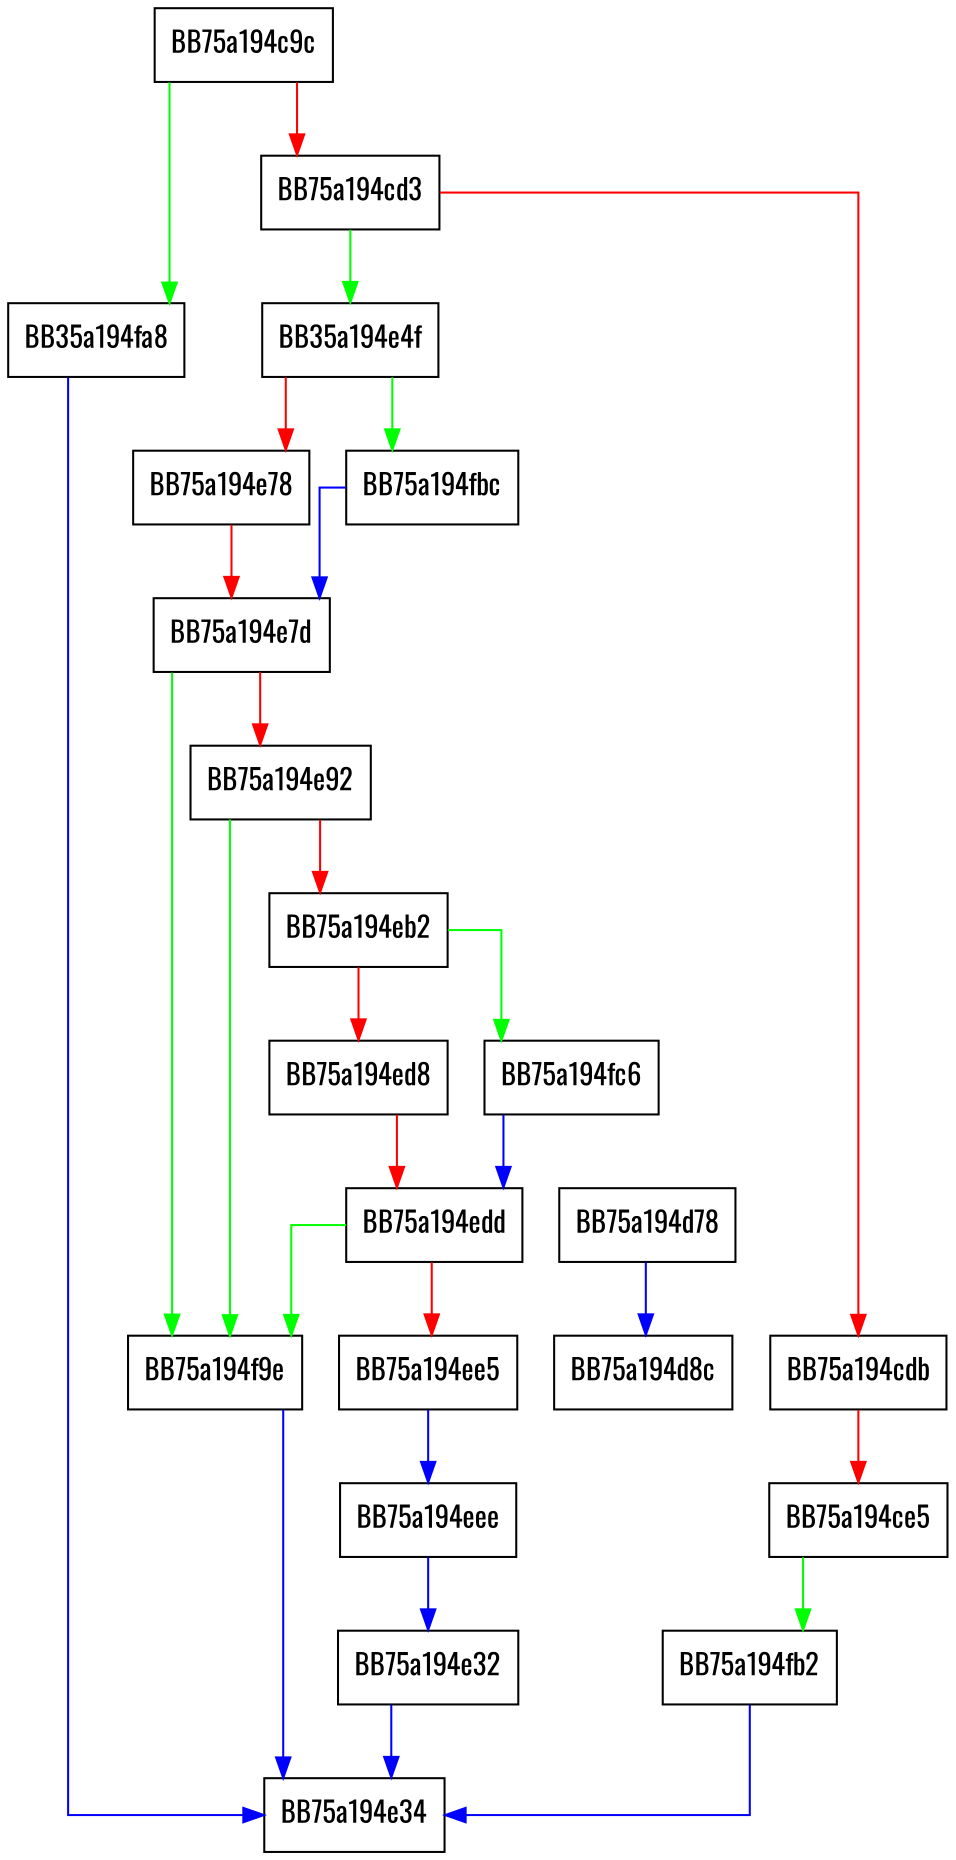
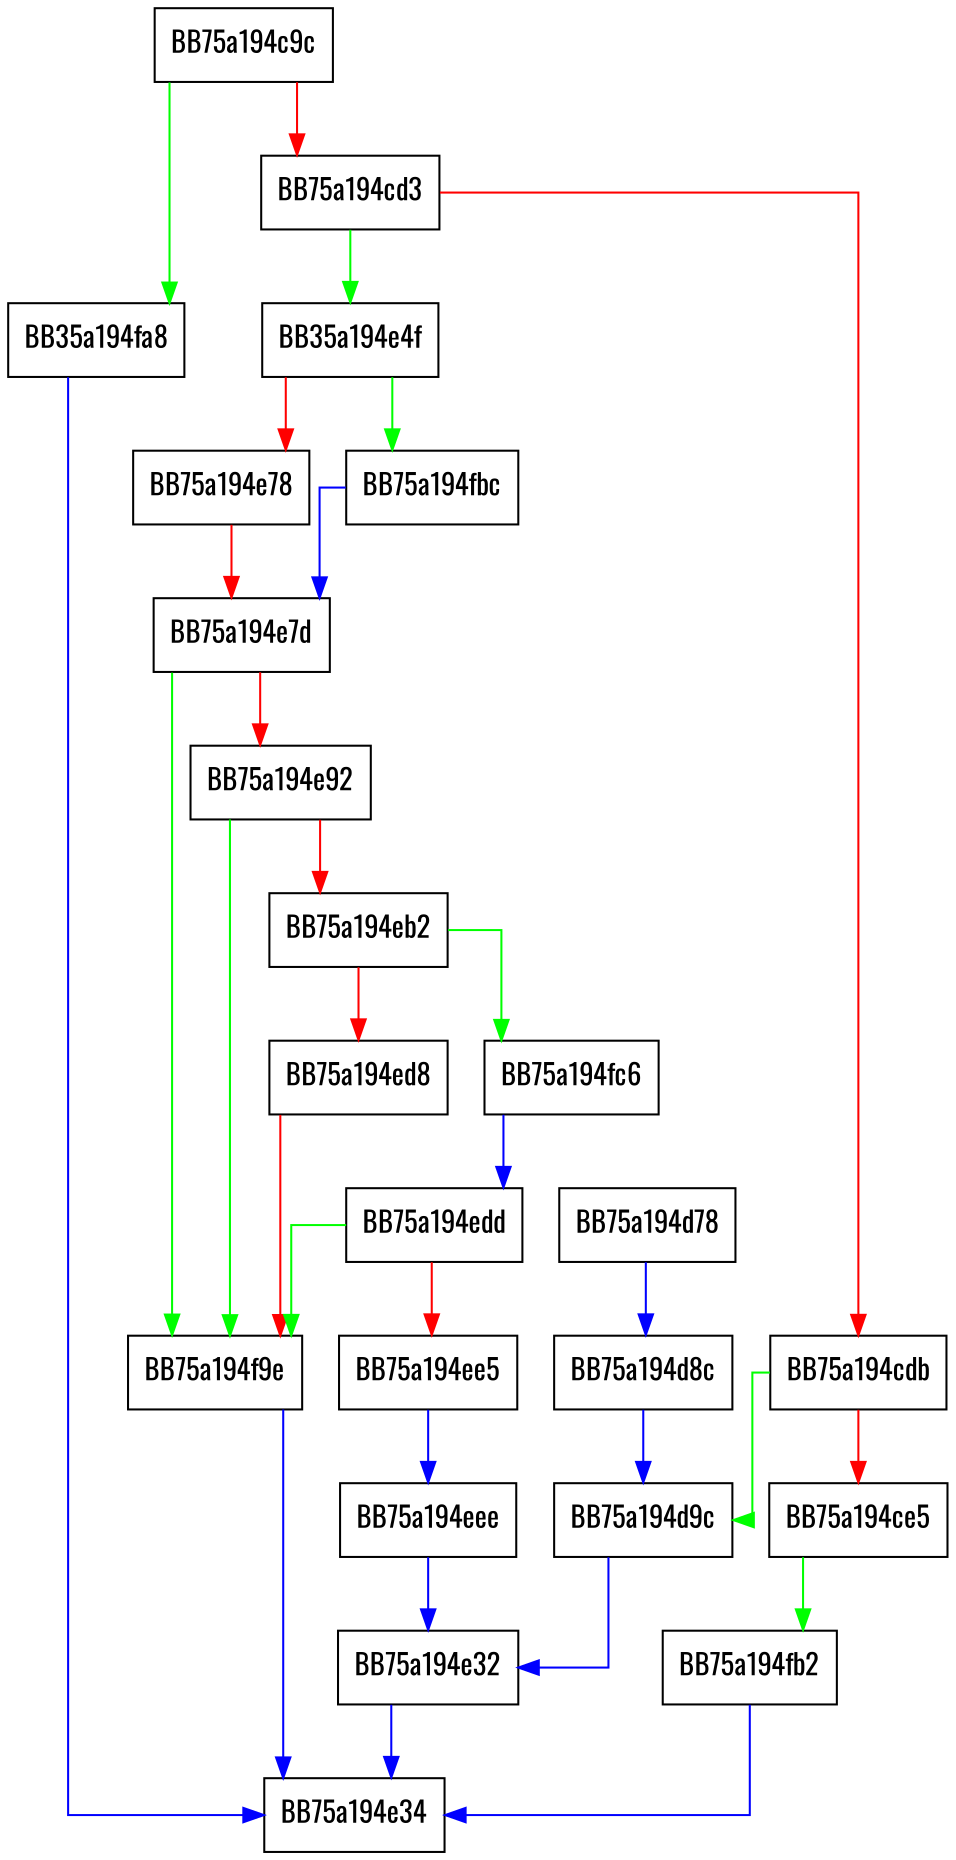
edge "BB75a194ed8" -> "BB75a194edd": now "BB75a194ed8" -> "BB75a194f9e"
node "BB75a194d9c": added
